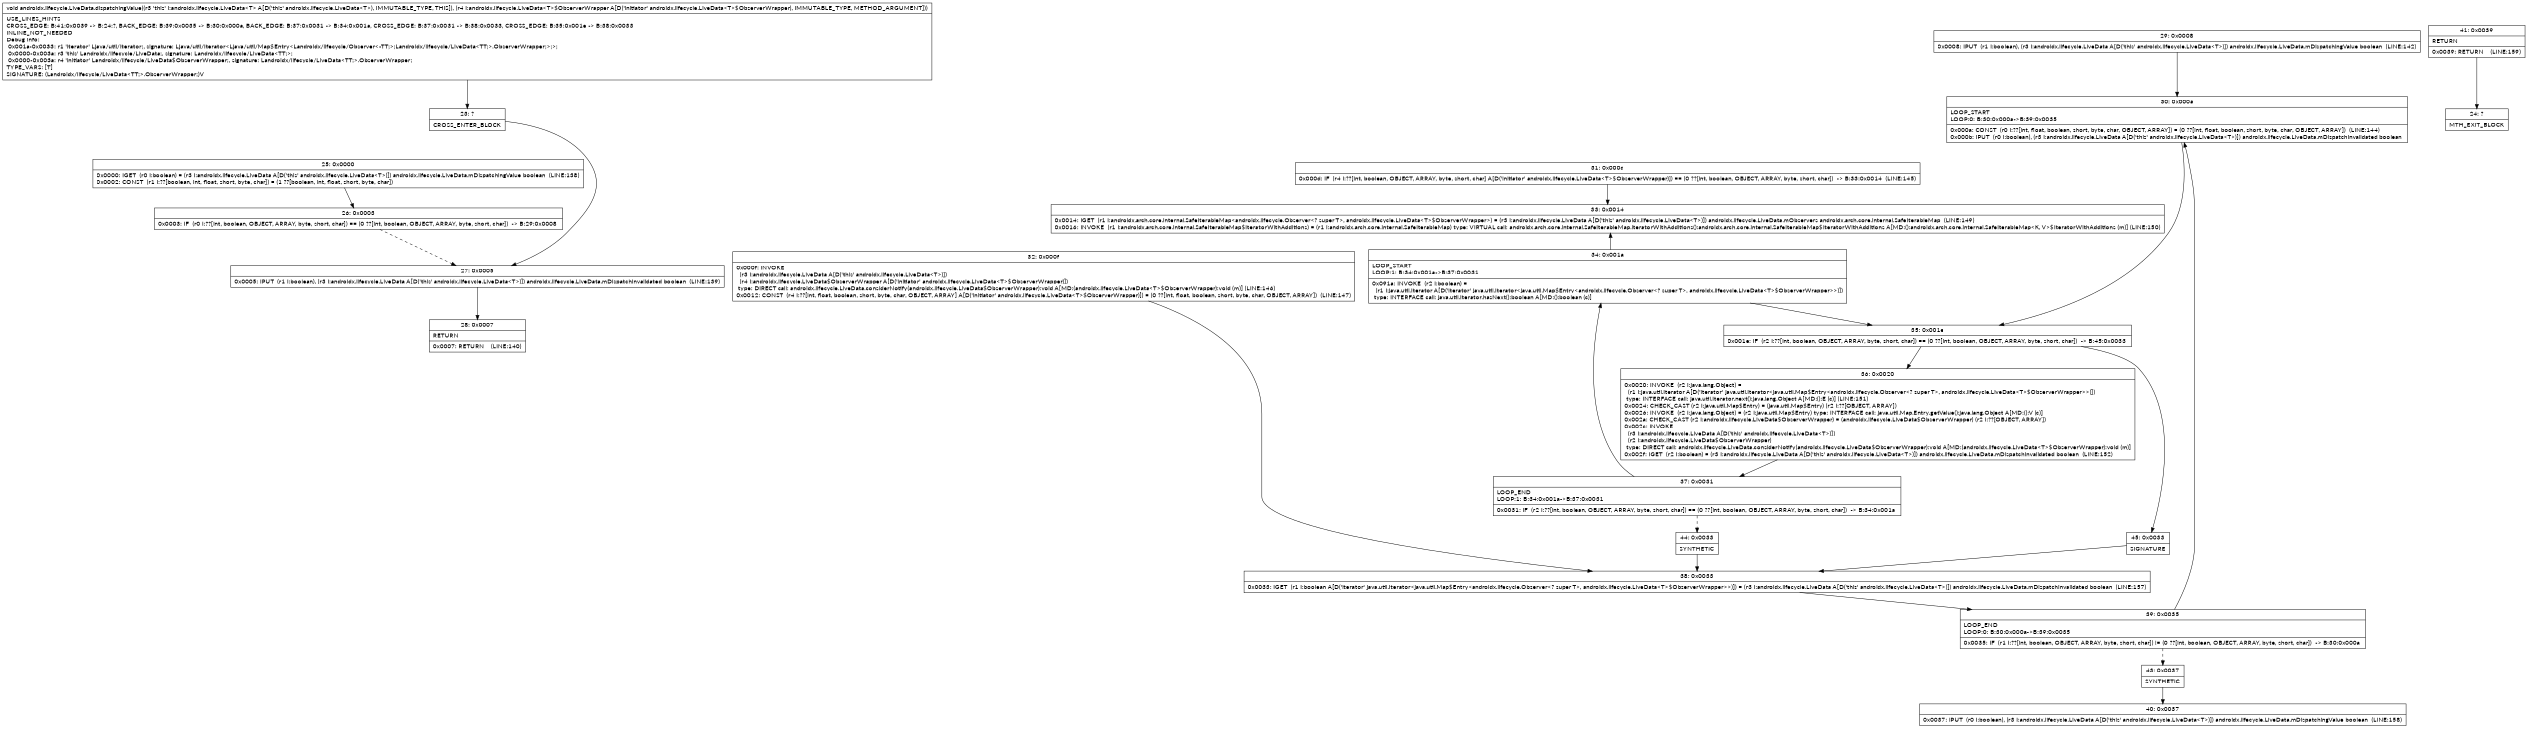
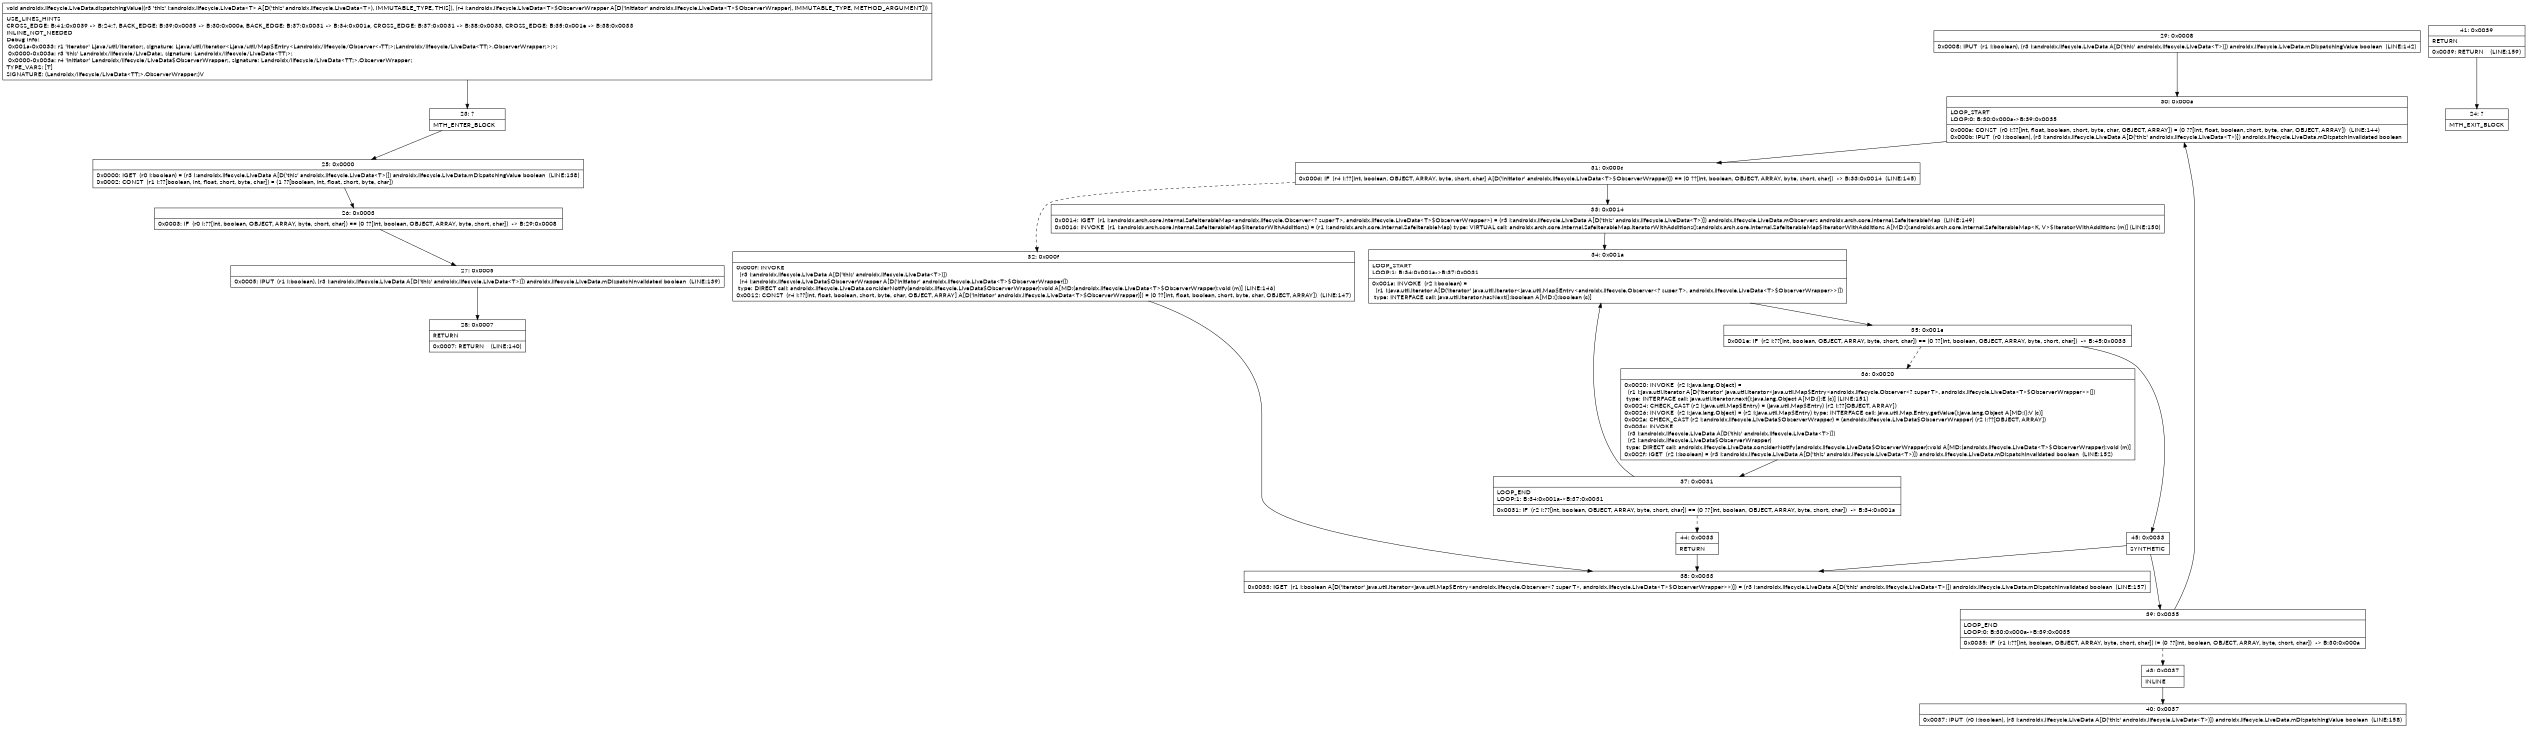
node "23: ?": text "CROSS_ENTER_BLOCK" -> "MTH_ENTER_BLOCK"
edge "23: ?" -> "27: 0x0005": now "23: ?" -> "25: 0x0000"
edge "31: 0x000d" -> "32: 0x000f": added
edge "34: 0x001a" -> "33: 0x0014": reversed
edge "26: 0x0003" -> "27: 0x0005": style dashed -> solid
edge "30: 0x000a" -> "35: 0x001e": now "30: 0x000a" -> "31: 0x000d"
node "34: 0x001a": text "0x091a: INVOKE  (r2 I:boolean) =" -> "0x001a: INVOKE  (r2 I:boolean) ="
edge "35: 0x001e" -> "36: 0x0020": style solid -> dashed
node "36: 0x0020": text "0x002c: INVOKE" -> "0x003c: INVOKE"
node "44: 0x0033": text "SYNTHETIC" -> "RETURN"
node "45: 0x0033": text "SIGNATURE" -> "SYNTHETIC"
edge "38: 0x0033" -> "39: 0x0035": now "45: 0x0033" -> "39: 0x0035"
node "43: 0x0037": text "SYNTHETIC" -> "INLINE"
